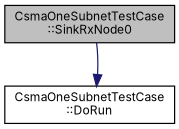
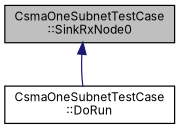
edge "CsmaOneSubnetTestCase ::SinkRxNode0" -> "CsmaOneSubnetTestCase ::DoRun": reversed
